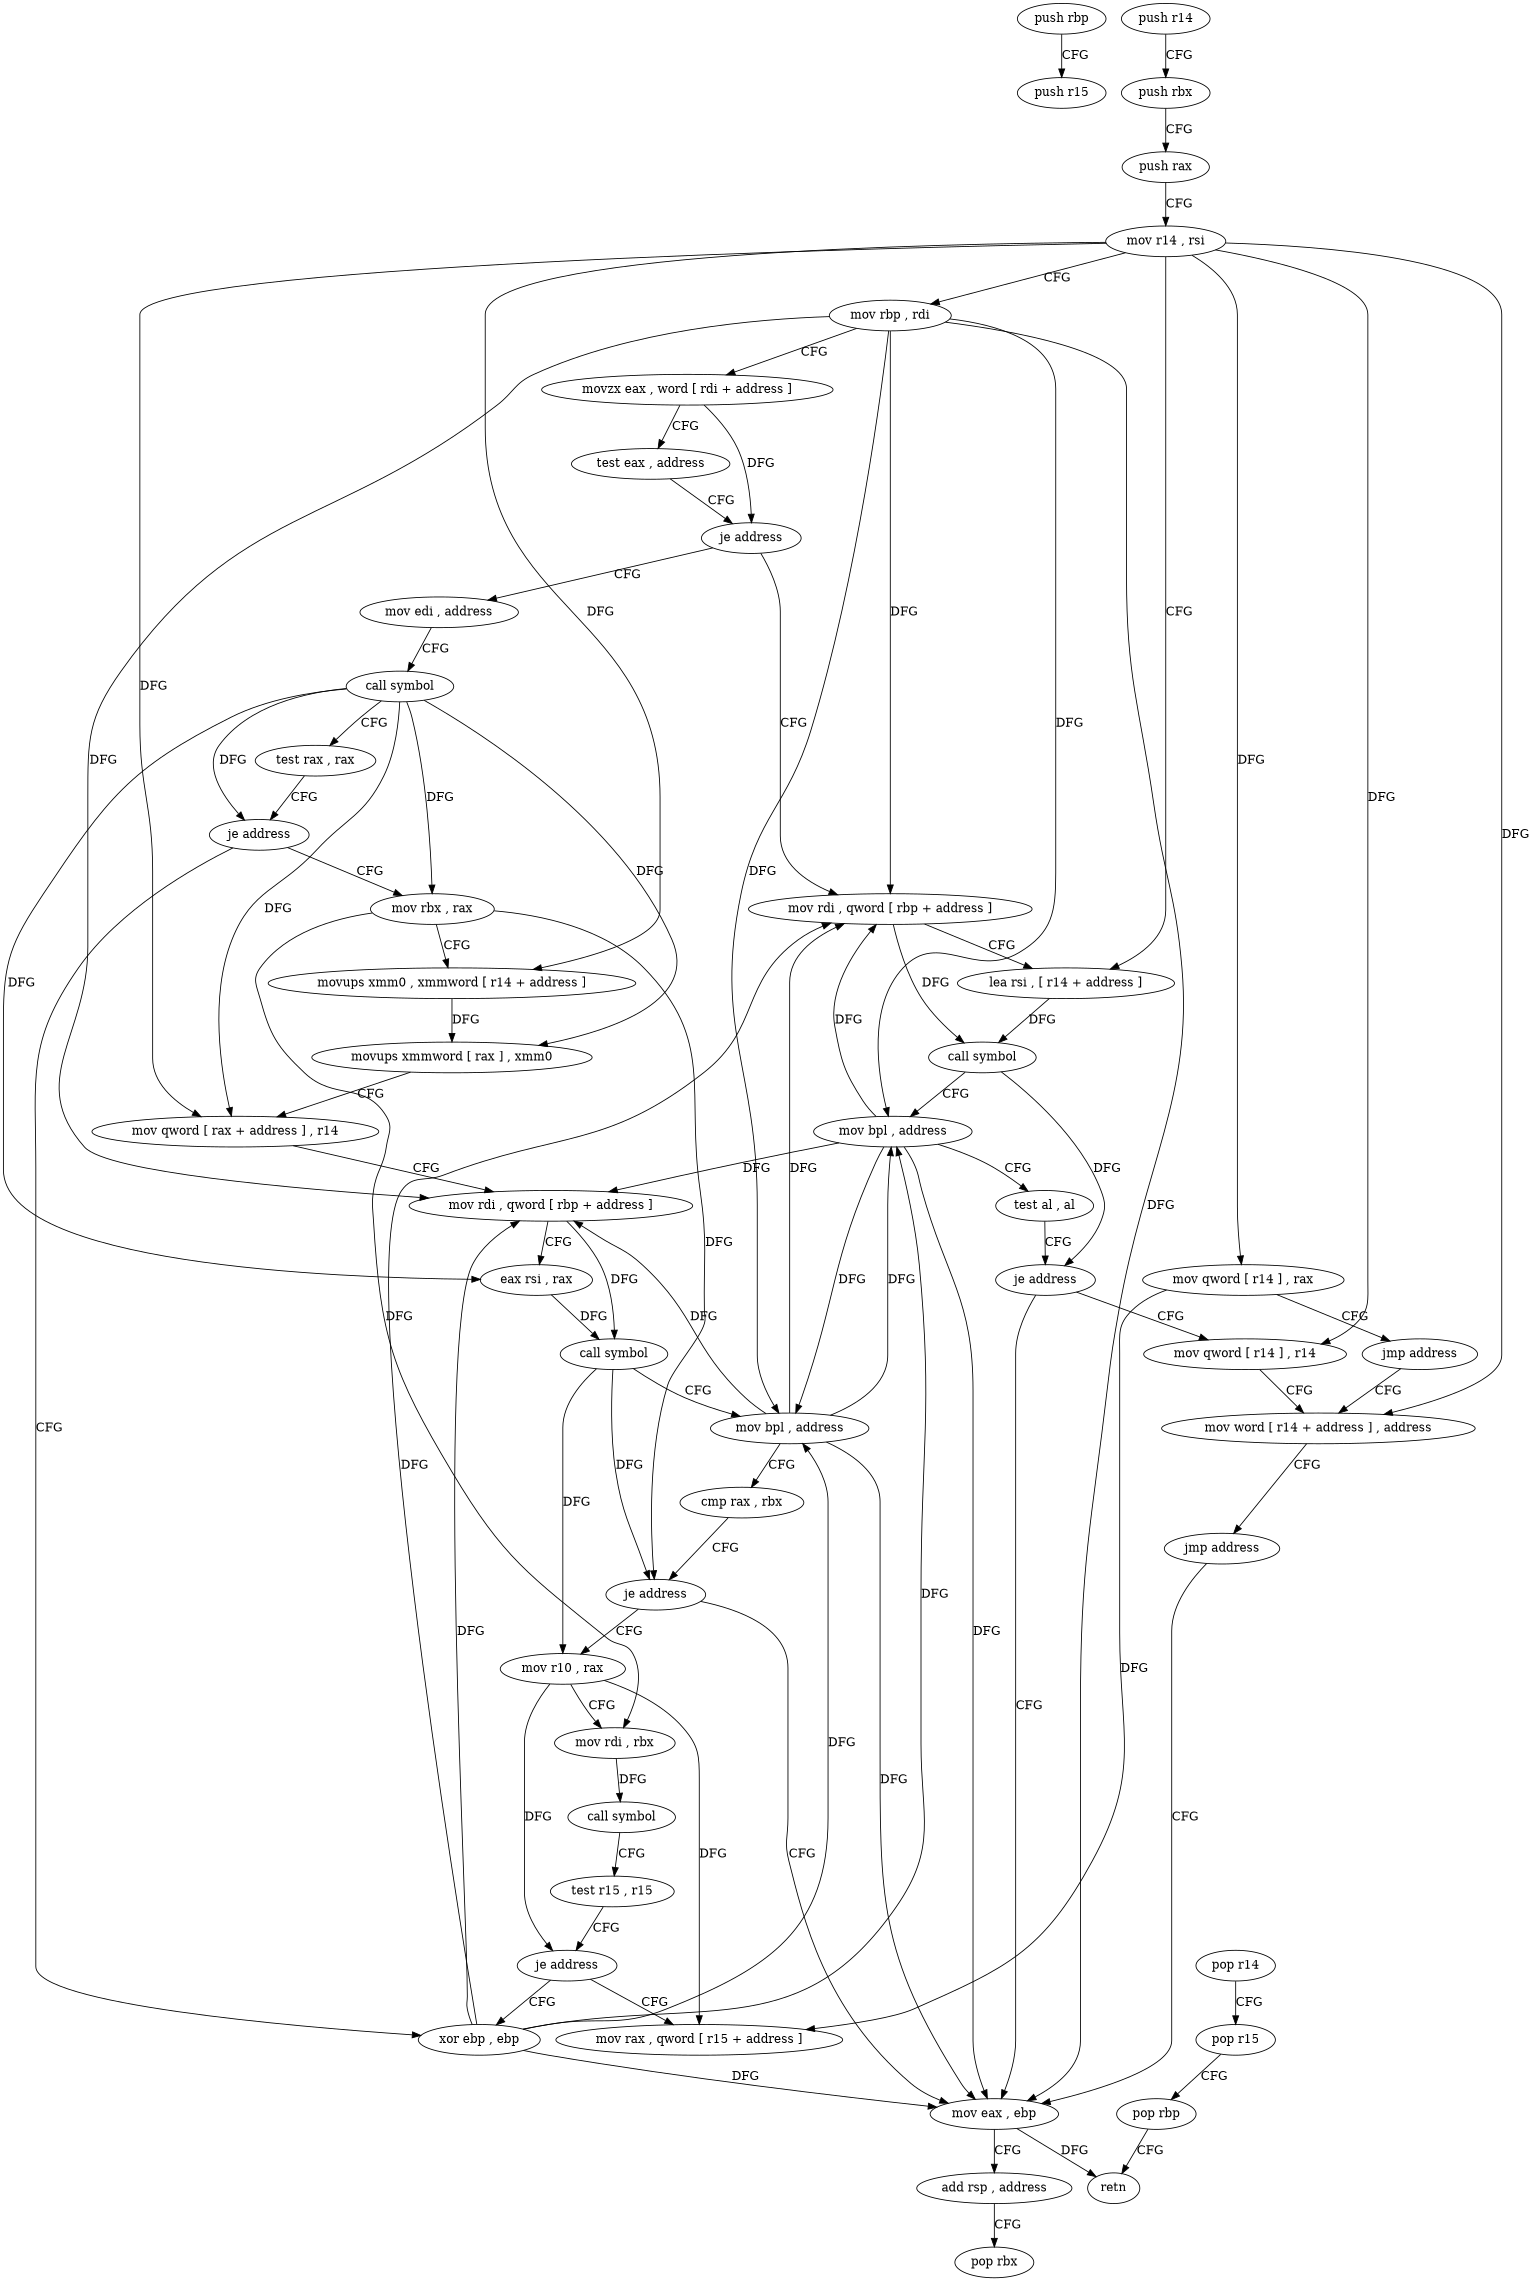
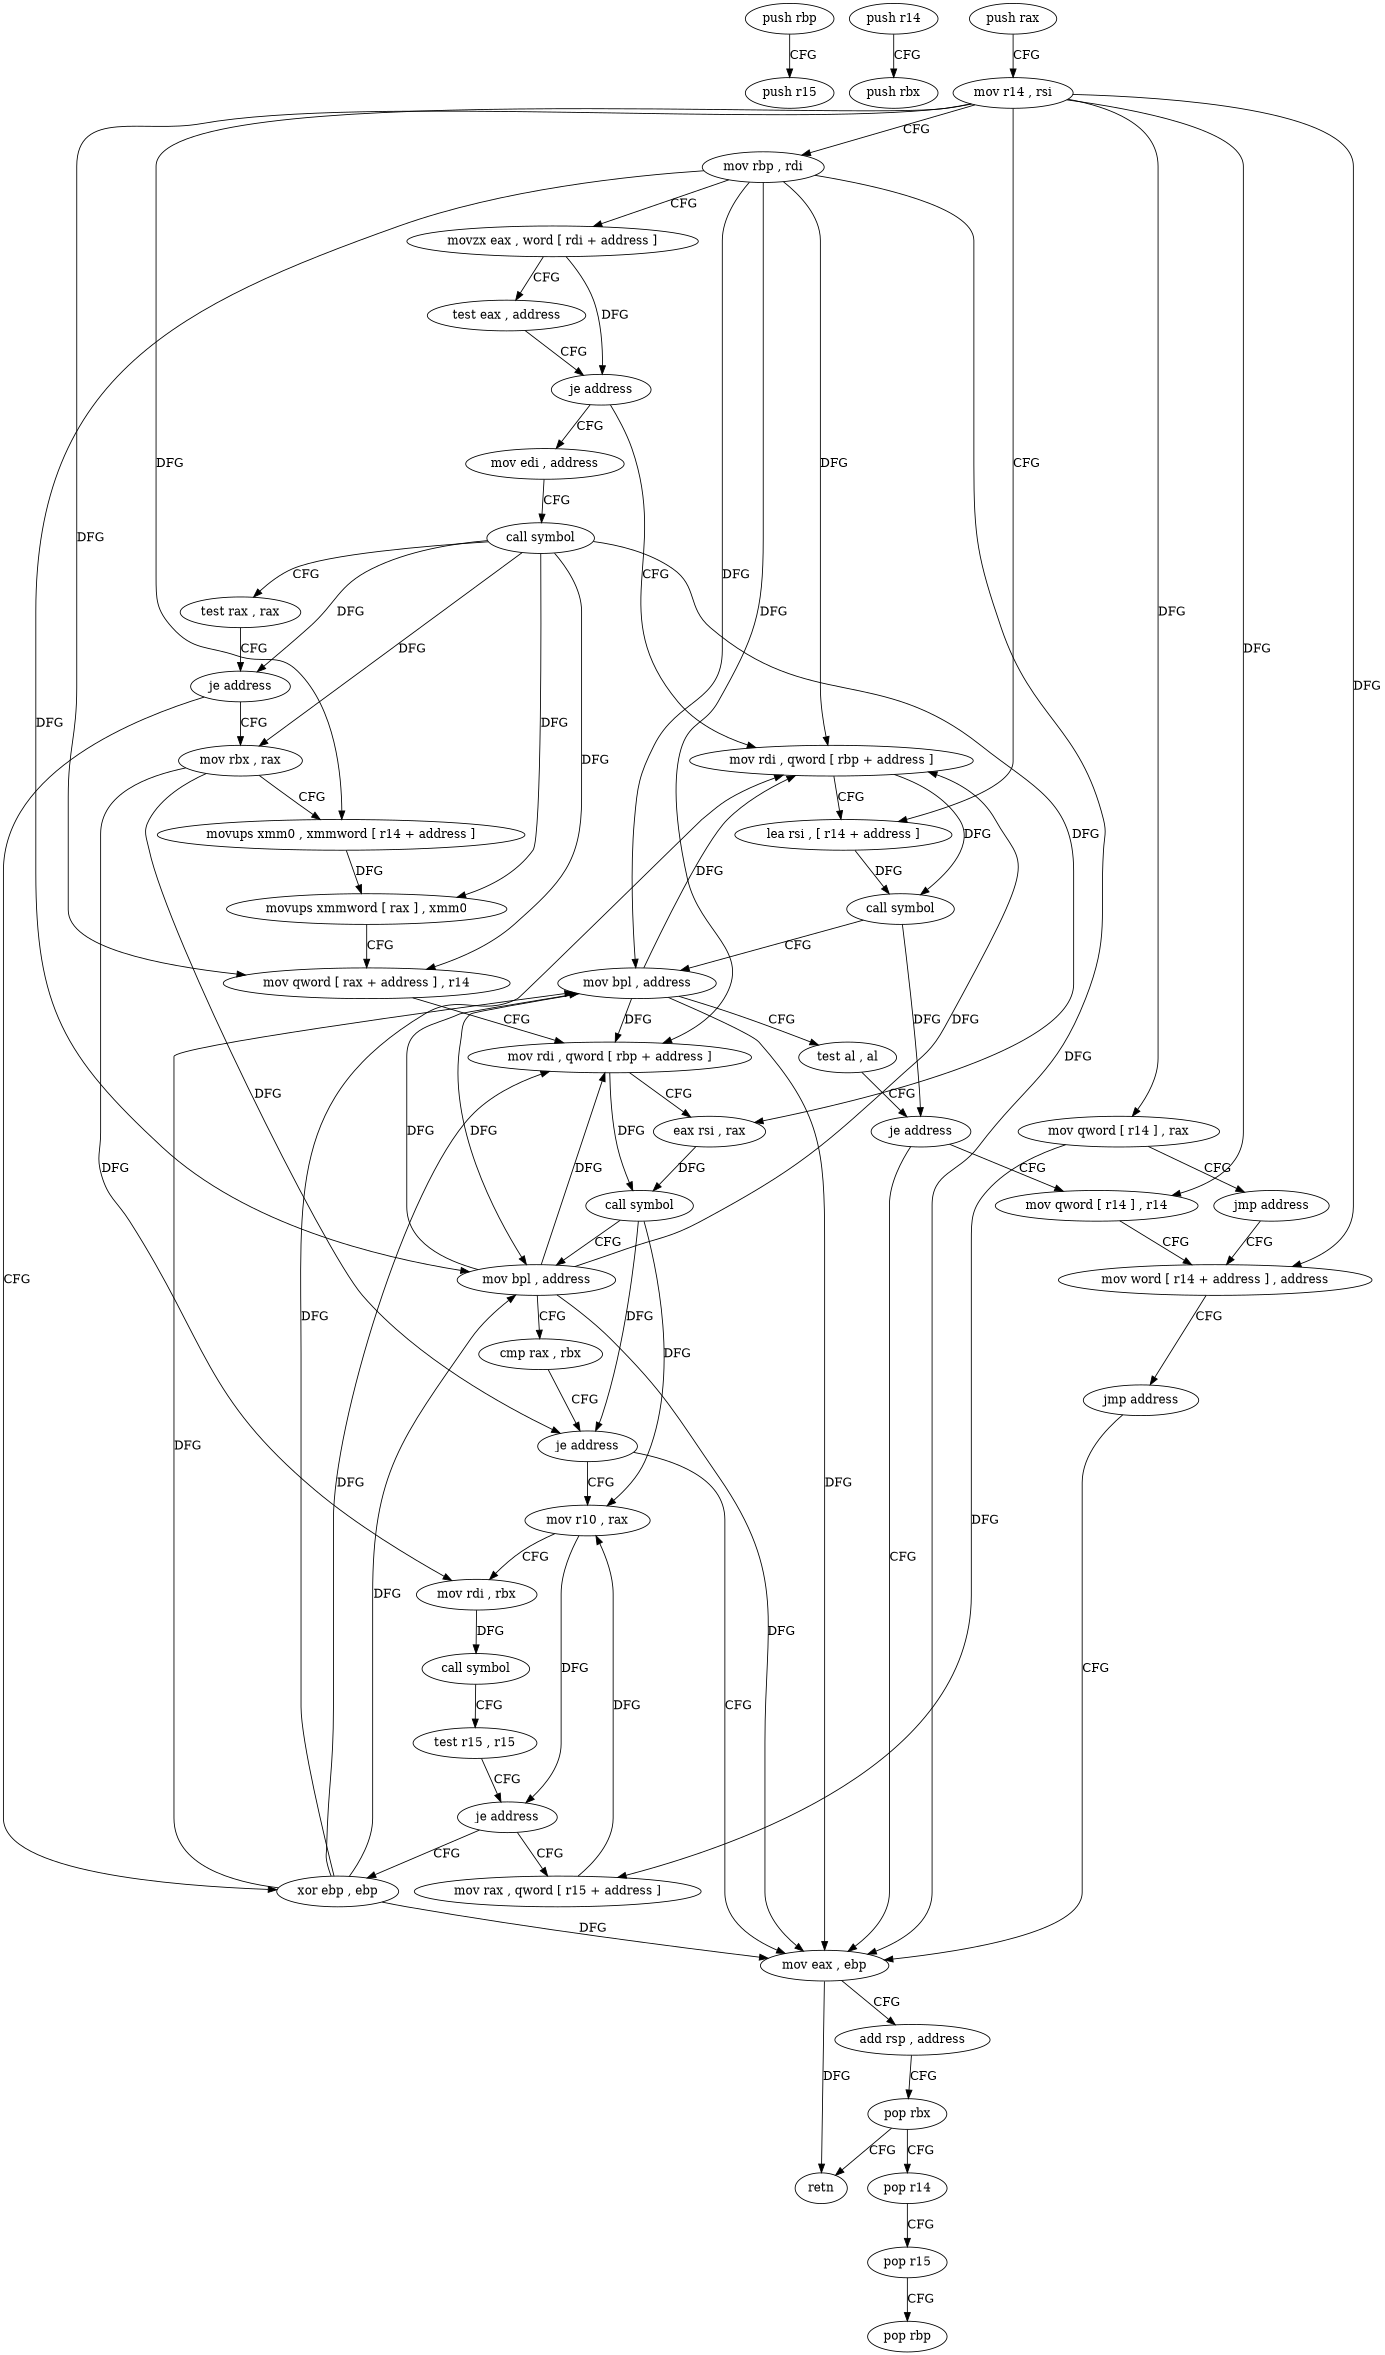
edge "push rbx" -> "push rax": removed, label "CFG"
edge "mov r10 , rax" -> "mov rax , qword [ r15 + address ]": reversed
edge "pop rbx" -> "pop r14": added, label "CFG"
edge "pop rbp" -> "retn": now "pop rbx" -> "retn"
